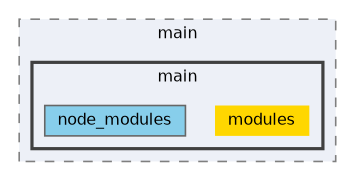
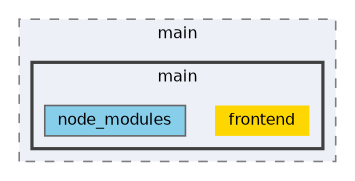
node "modules": label "modules" -> "frontend"
